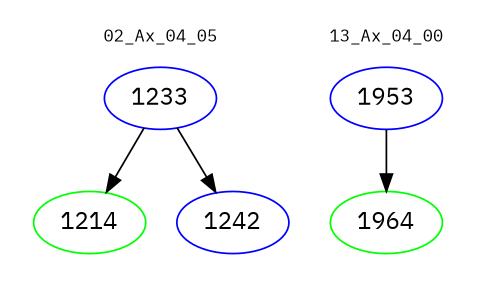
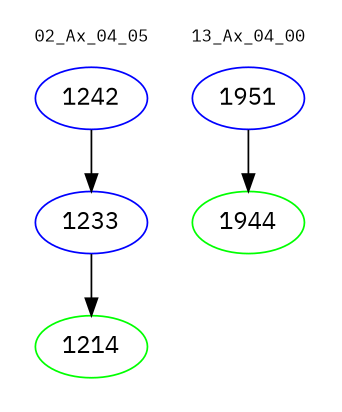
node "1953": label "1953" -> "1951"
edge "1233" -> "1242": reversed
node "1964": label "1964" -> "1944"
